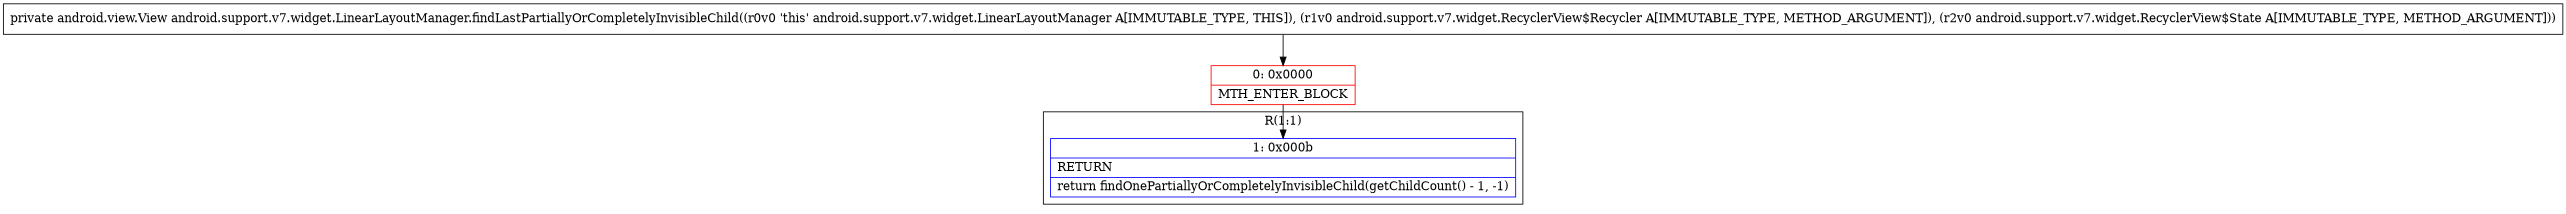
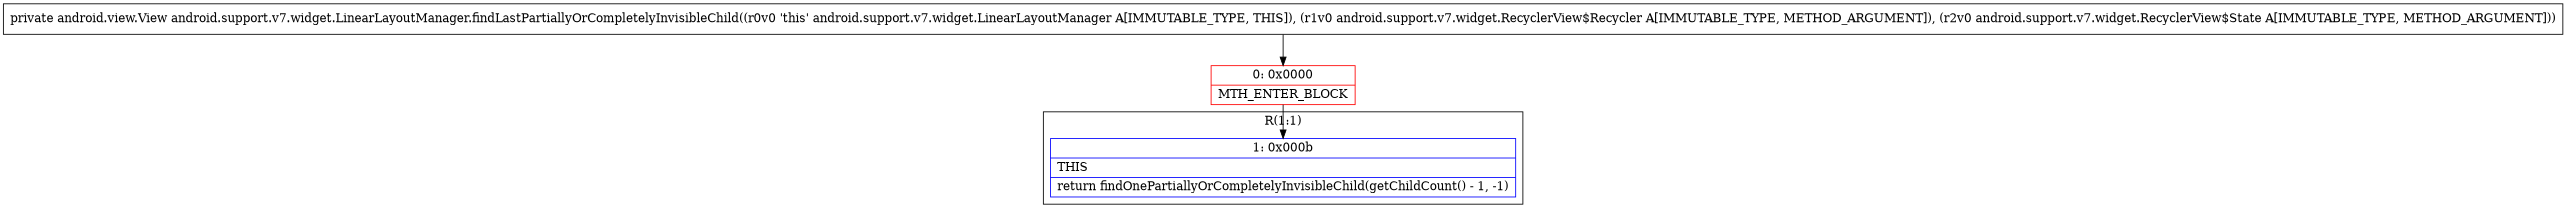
node "1: 0x000b": text "RETURN" -> "THIS"
